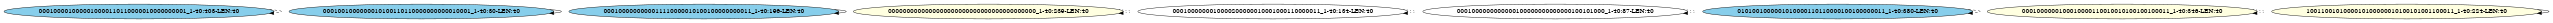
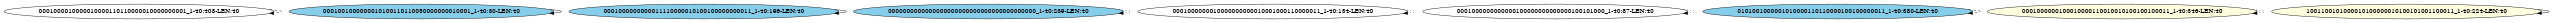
node "0001000010000010000110110000010000000001_1-40:403-LEN:40": fillcolor skyblue -> white
node "0001001000000010100110110000000000010001_1-40:30-LEN:40": label "0001001000000010100110110000000000010001_1-40:30-LEN:40" -> "0001001000000010100110110050000000010001_1-40:30-LEN:40"
node "0000000000000000000000000000000000000000_1-40:239-LEN:40": fillcolor lightyellow -> skyblue
node "0001000000010000200000010001000110000011_1-40:134-LEN:40": label "0001000000010000200000010001000110000011_1-40:134-LEN:40" -> "0001000000010000000000010001000110000011_1-40:134-LEN:40"
